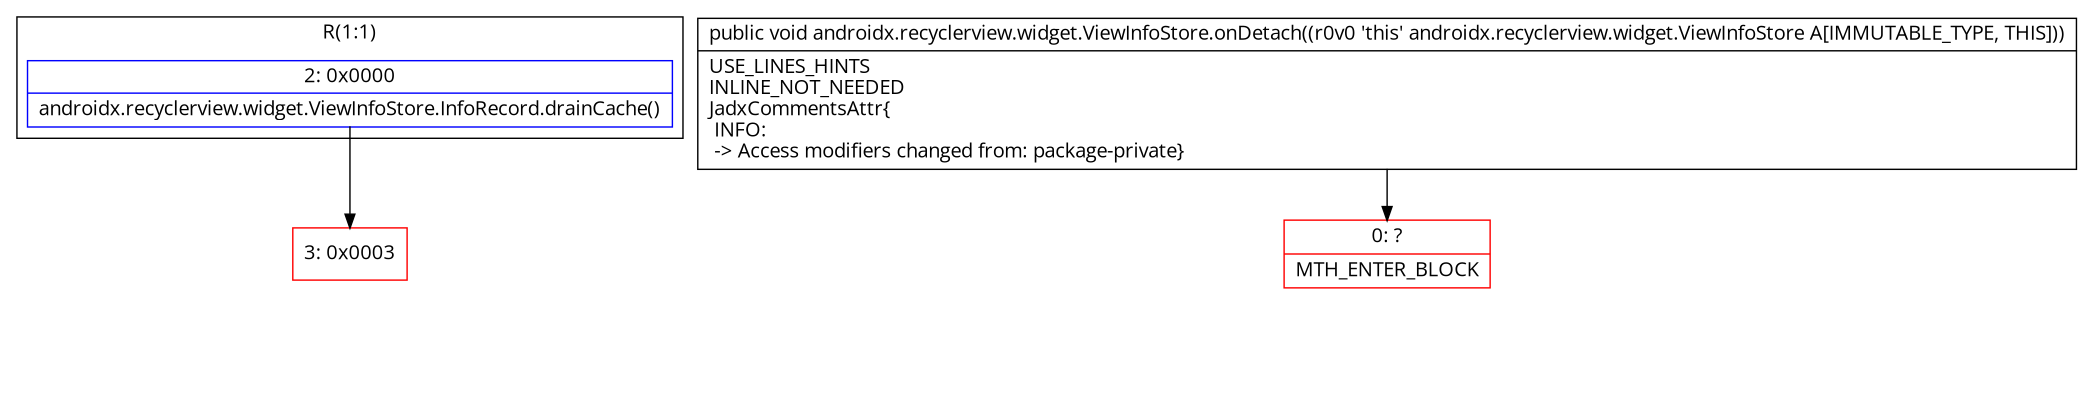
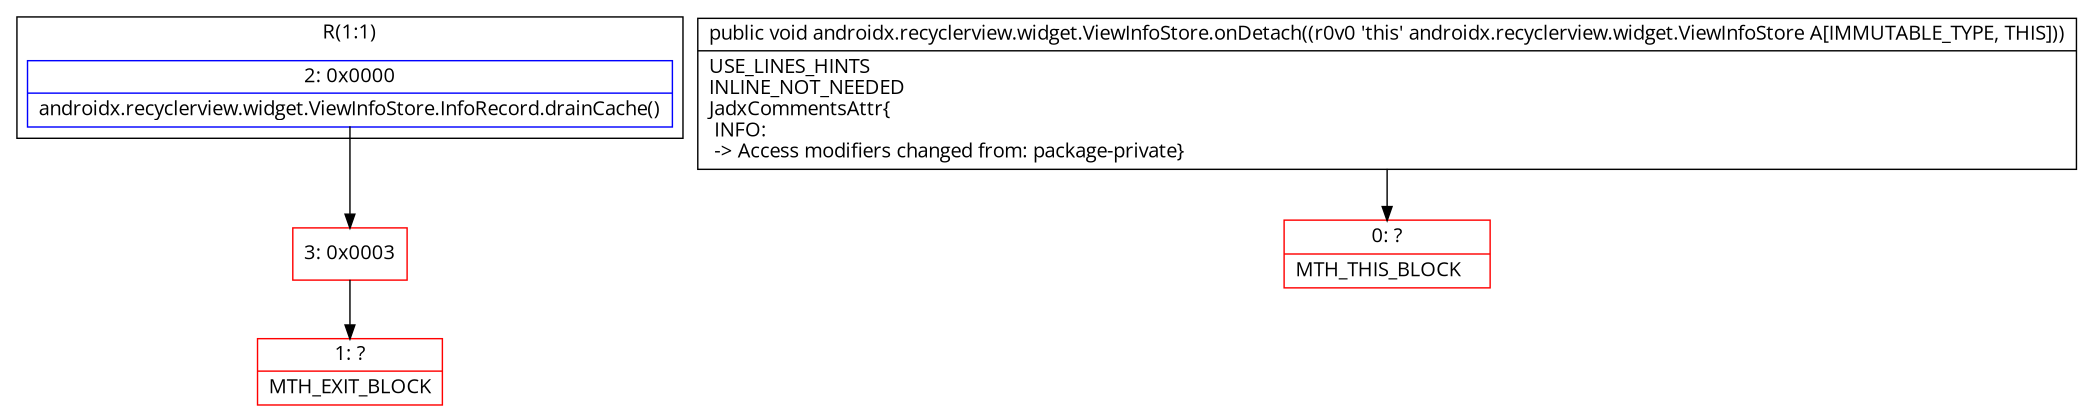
node "0: ?": text "MTH_ENTER_BLOCK" -> "MTH_THIS_BLOCK"
node "1: ?": added
